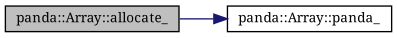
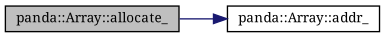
node "panda::Array::panda_": label "panda::Array::panda_" -> "panda::Array::addr_"
